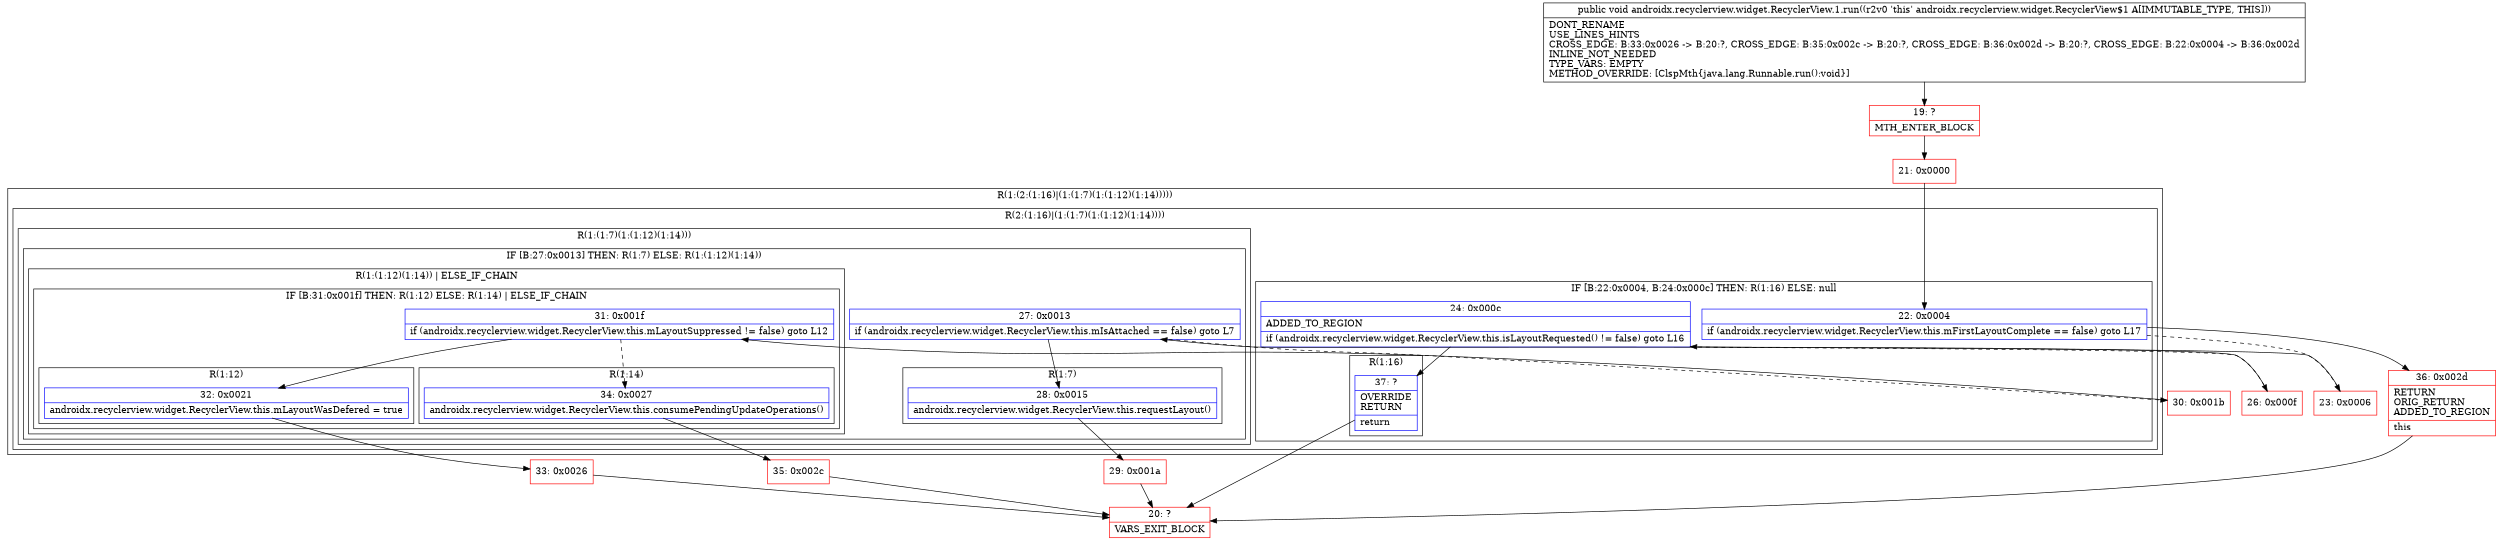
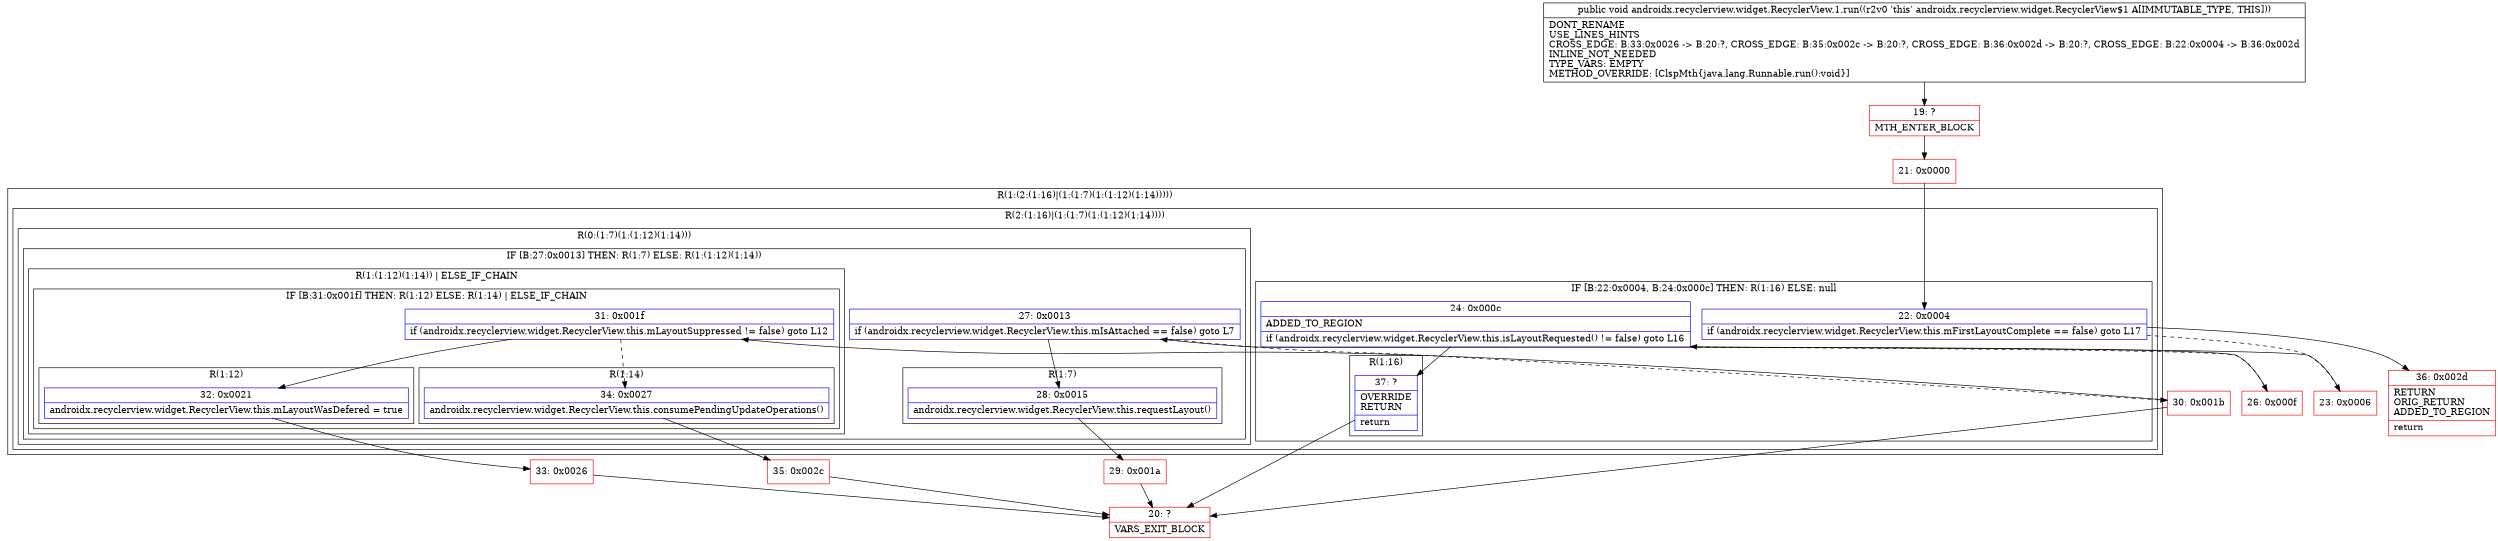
cluster "R(1:(1:7)(1:(1:12)(1:14)))": label "R(1:(1:7)(1:(1:12)(1:14)))" -> "R(0:(1:7)(1:(1:12)(1:14)))"
node "36: 0x002d": text "this" -> "return"
edge "36: 0x002d" -> "20: ?": now "30: 0x001b" -> "20: ?"
